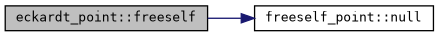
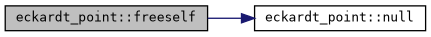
node "freeself_point::null": label "freeself_point::null" -> "eckardt_point::null"
